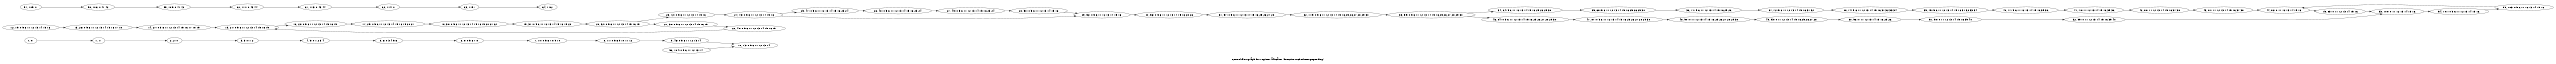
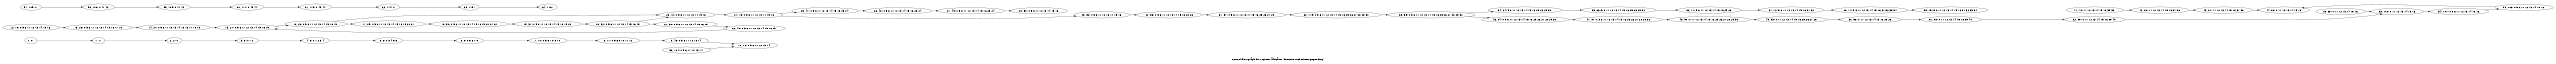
node "40, 77: 5 6 11 12 13 14 15 16 35 36": removed
edge "44, 82: 0 11 12 13 14 15 16" -> "15, 83: 0 11 12 13 14 15 16": removed
edge "28, 50: 0 5 6 11 12 13 14 15 16" -> "29, 52: 0 5 6 11 12 13 14 15 16": removed
edge "16, 22: 0 5 6 11 12 13 14 15 16 19" -> "23, 42: 0 5 6 11 12 13 14 15 16": added
node "14, 27: 0 5 6 11 12 13 14 15 16 17 18 19": label "14, 27: 0 5 6 11 12 13 14 15 16 17 18 19" -> "14, 27: 0 5 6 11 13 13 14 15 16 17 18 19"
